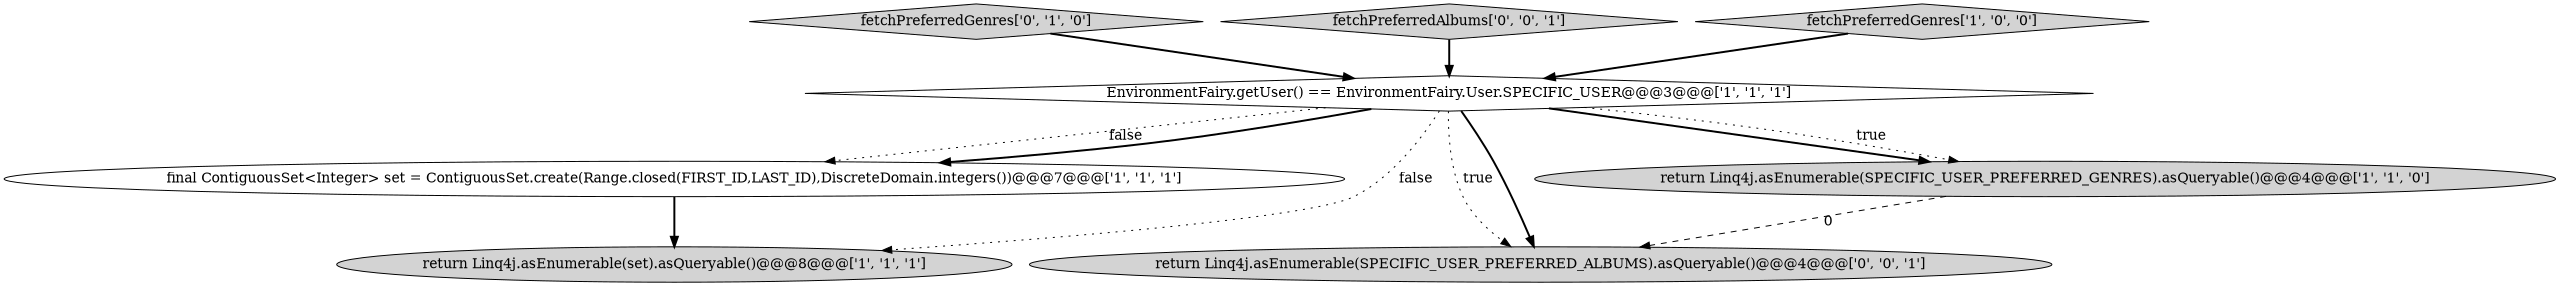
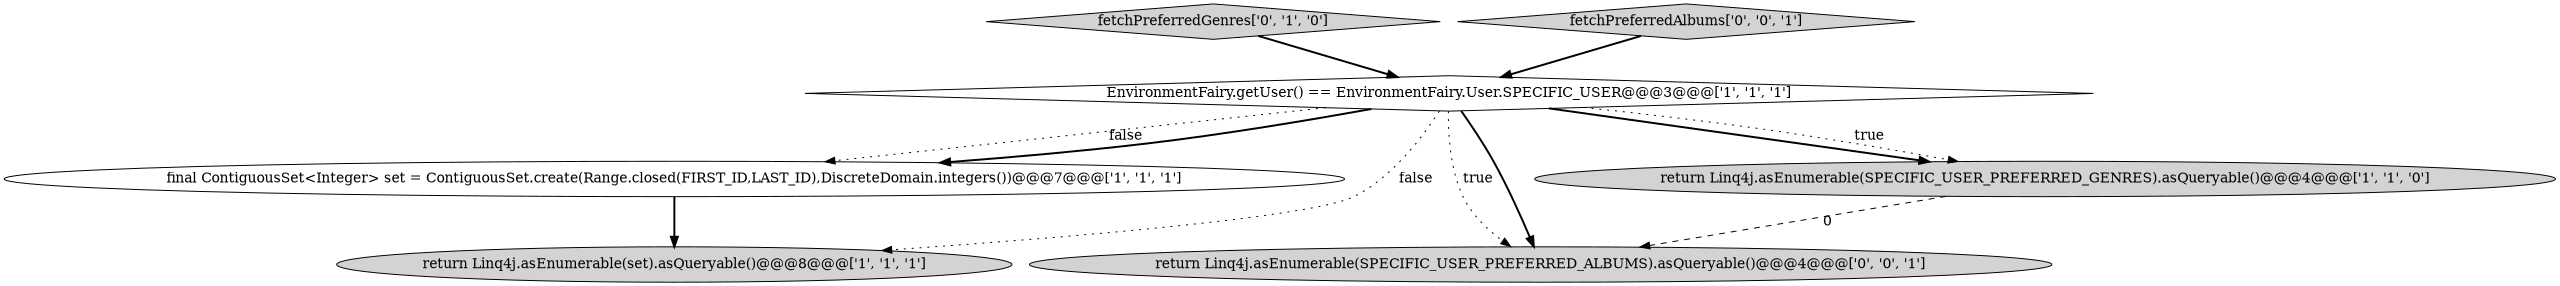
node "fetchPreferredGenres['1', '0', '0']": removed
